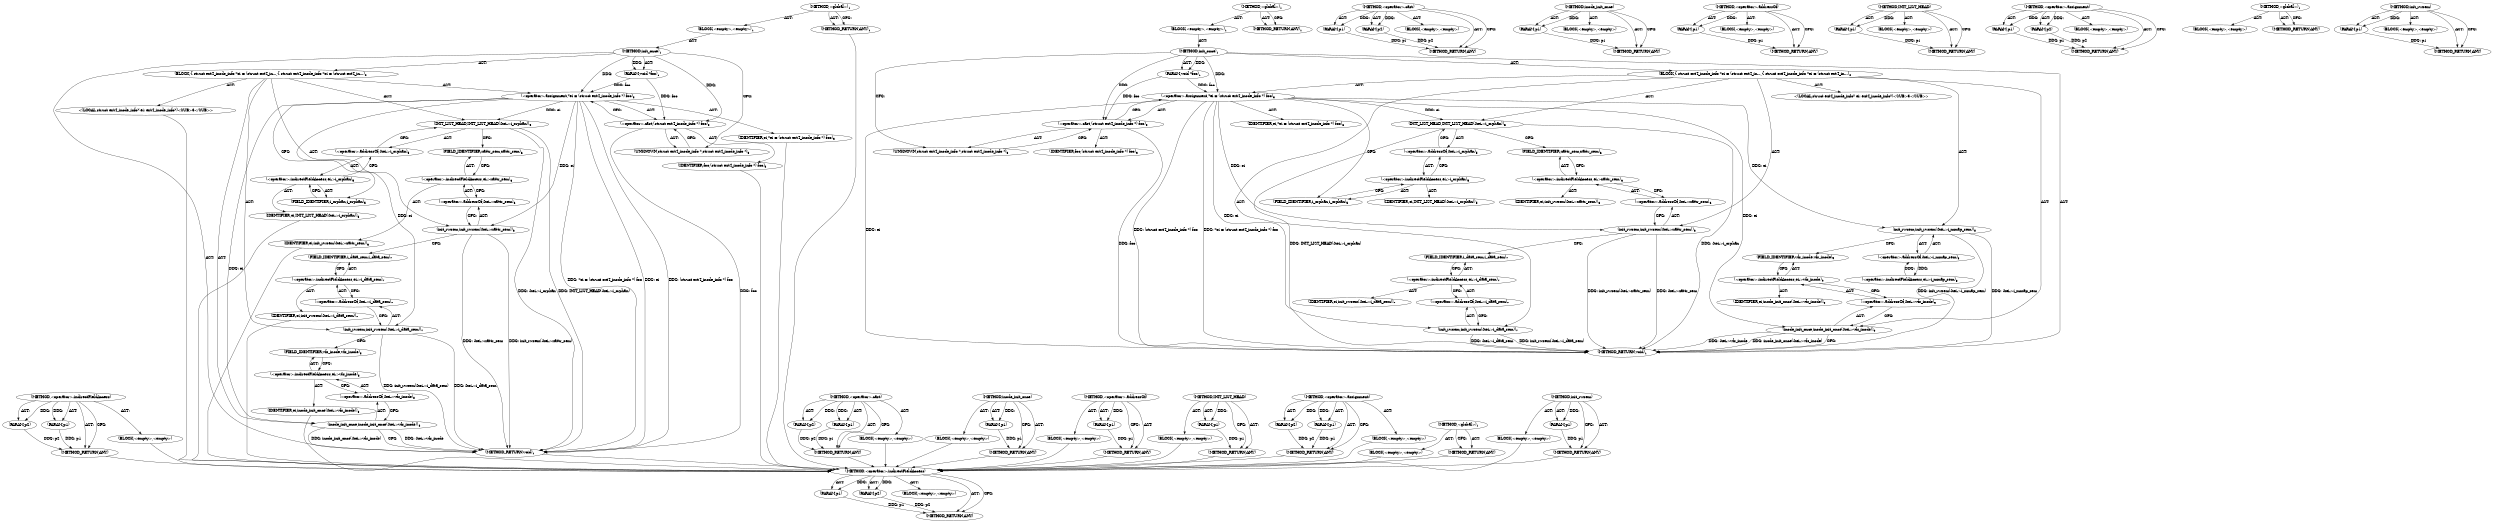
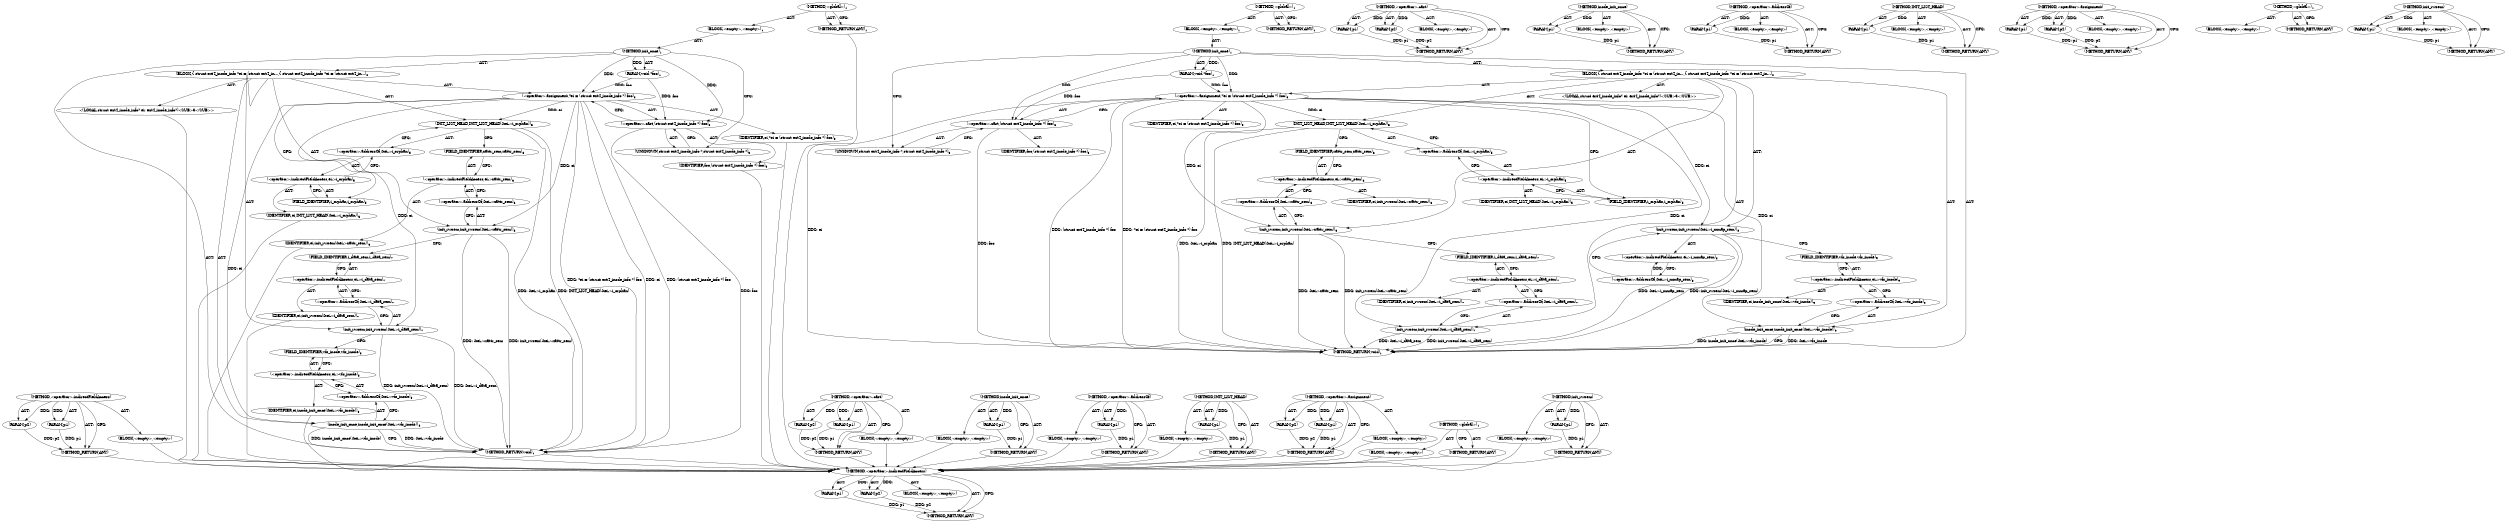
edge "(init_rwsem,init_rwsem(&ei->i_mmap_sem))" -> "(<operator>.addressOf,&ei->i_mmap_sem)": now "(init_rwsem,init_rwsem(&ei->i_mmap_sem))" -> "(<operator>.indirectFieldAccess,ei->i_mmap_sem)"
edge "(<operator>.addressOf,&ei->i_mmap_sem)" -> "(init_rwsem,init_rwsem(&ei->i_mmap_sem))": label "AST: " -> "CFG: "
edge "(<operator>.indirectFieldAccess,ei->i_mmap_sem)" -> "(<operator>.addressOf,&ei->i_mmap_sem)": label "DDG: " -> "CFG: "
